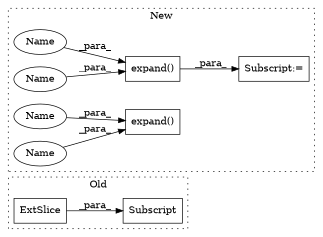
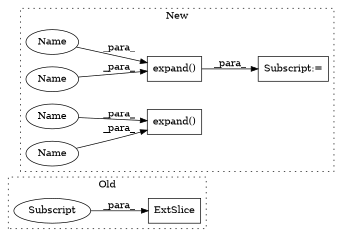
edge "ExtSlice" -> "Subscript": reversed
node "Subscript": shape box -> ellipse
